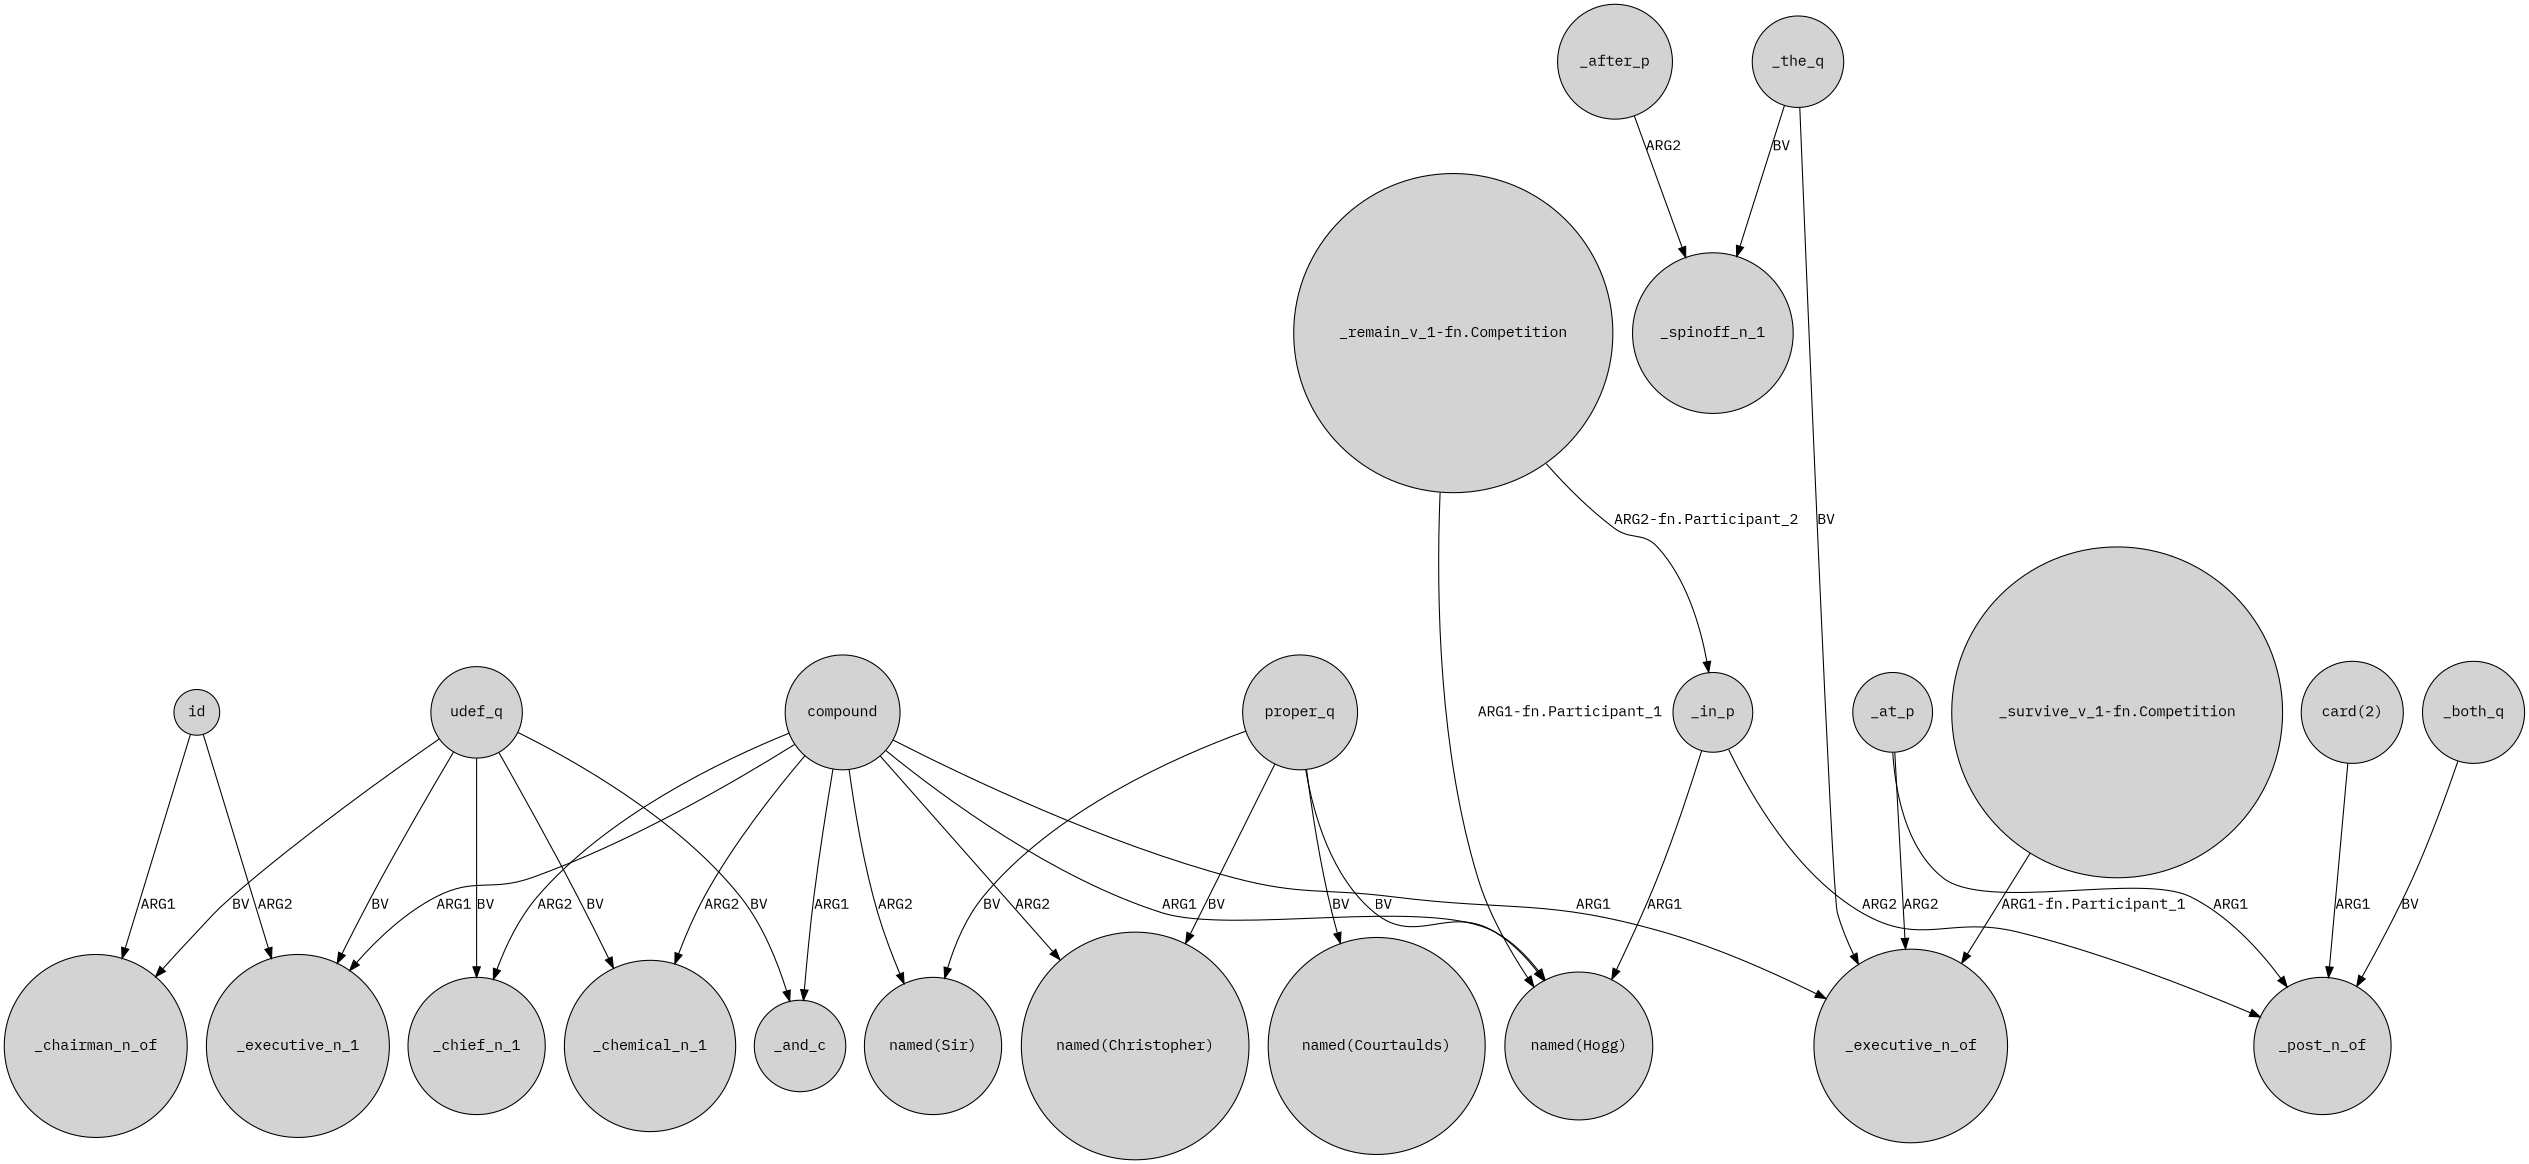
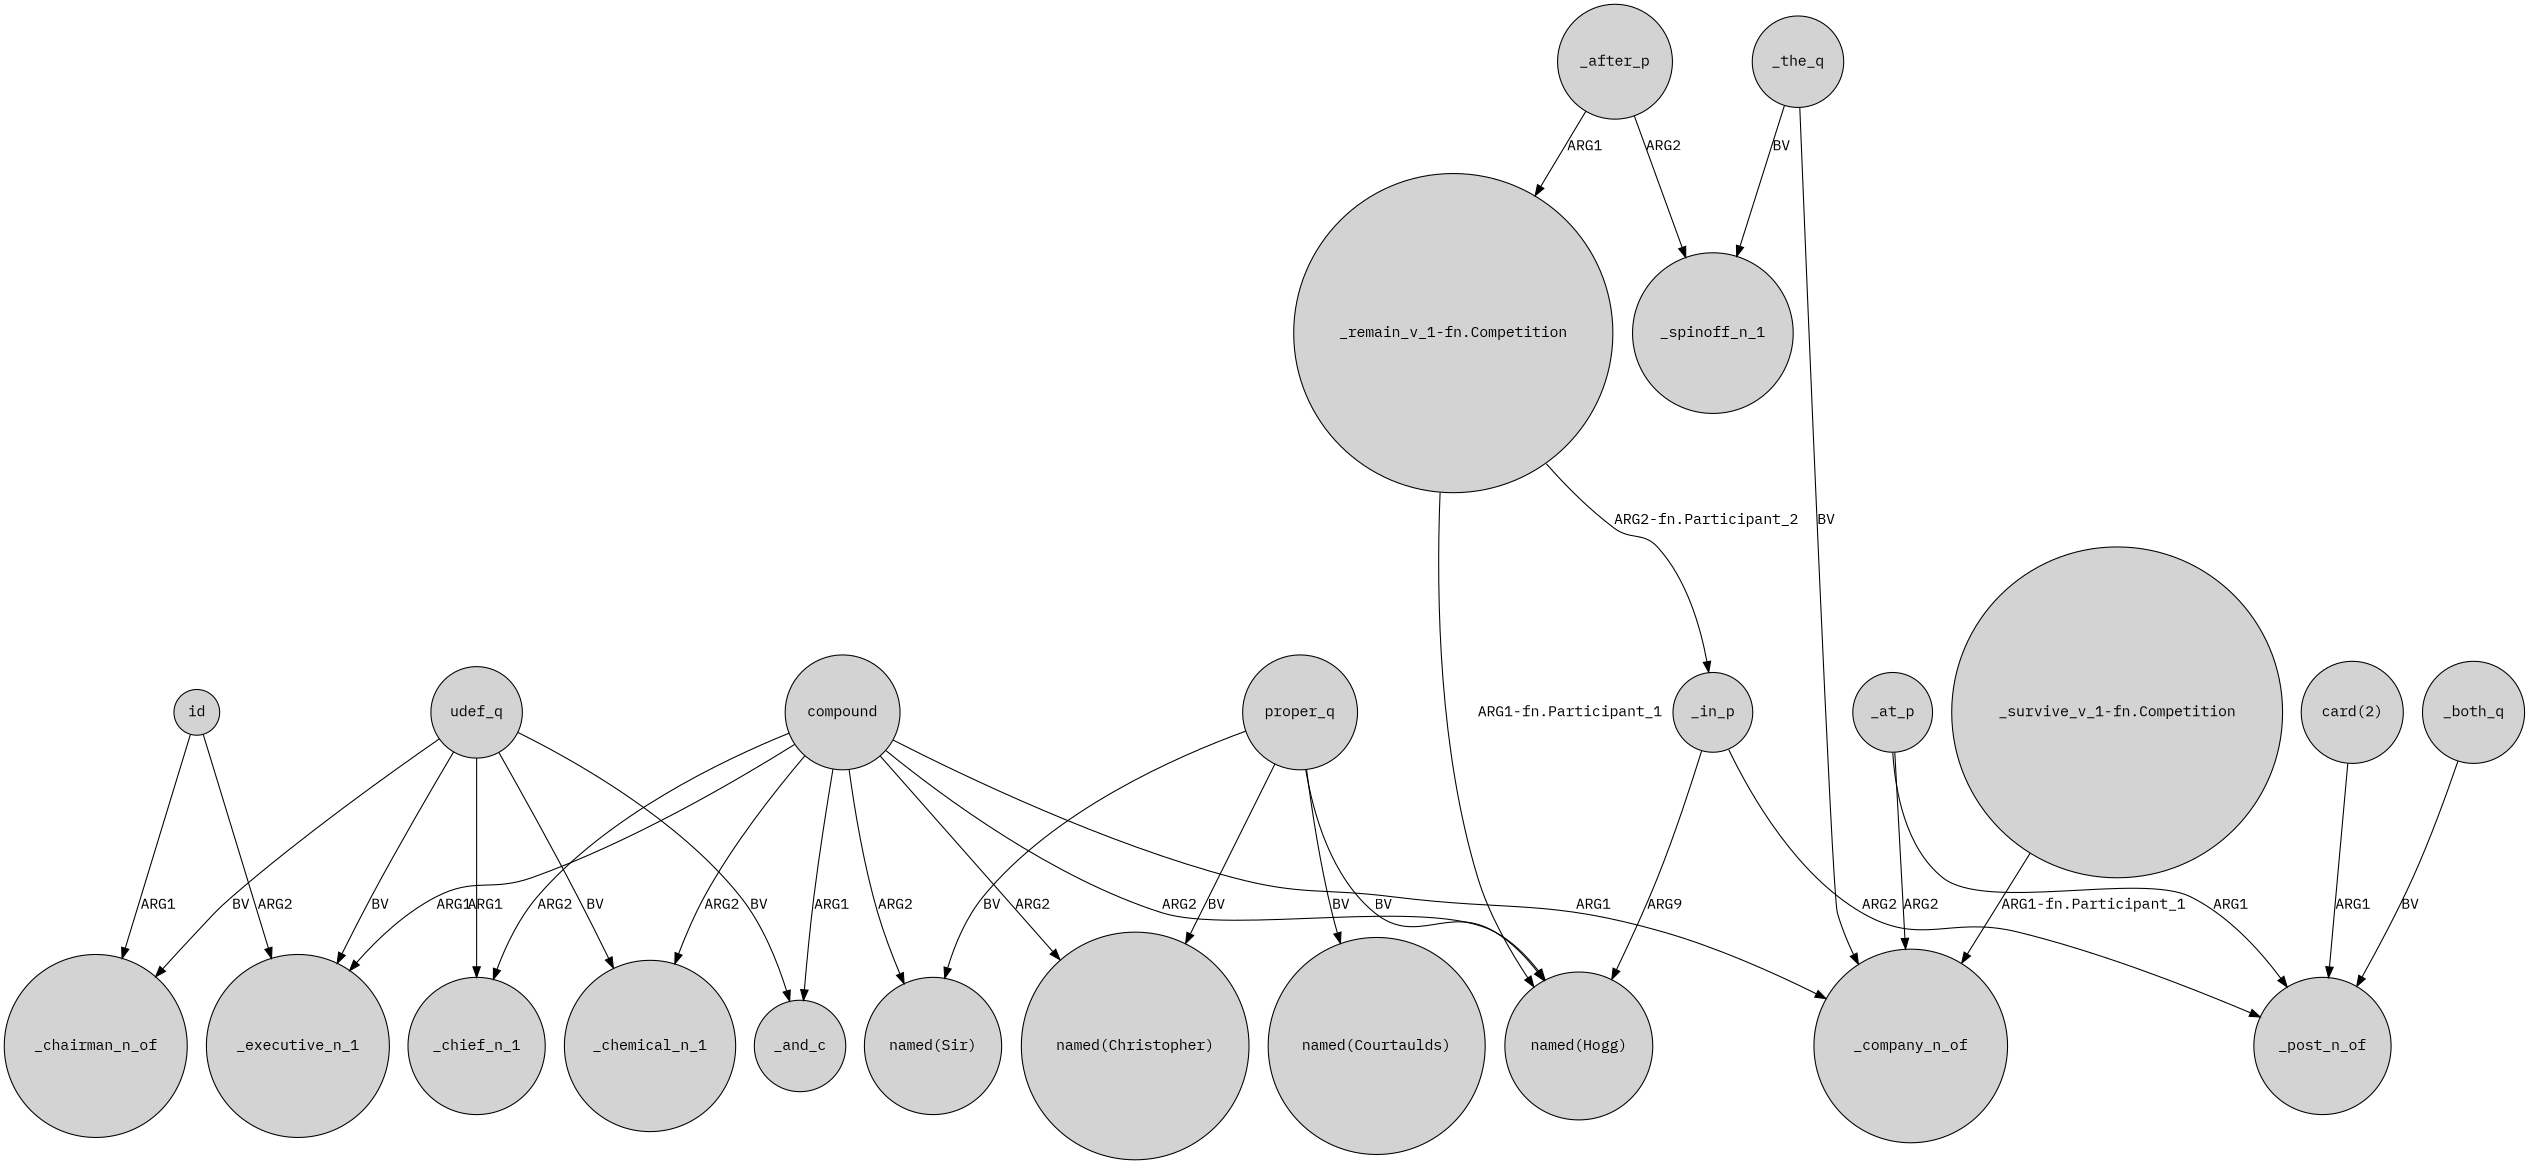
edge "_after_p" -> "_remain_v_1-fn.Competition": added, label "ARG1"
edge "udef_q" -> "_chief_n_1": label "BV" -> "ARG1"
edge "compound" -> "named(Hogg)": label "ARG1" -> "ARG2"
edge "_in_p" -> "named(Hogg)": label "ARG1" -> "ARG9"
node "_executive_n_of": label "_executive_n_of" -> "_company_n_of"
